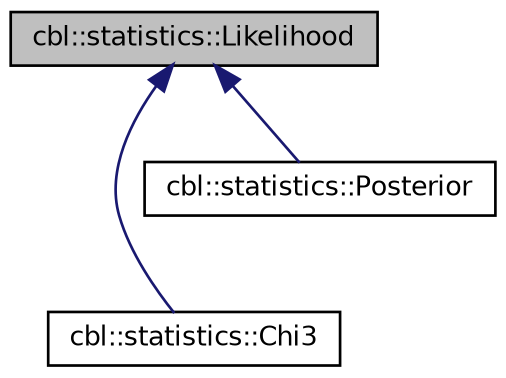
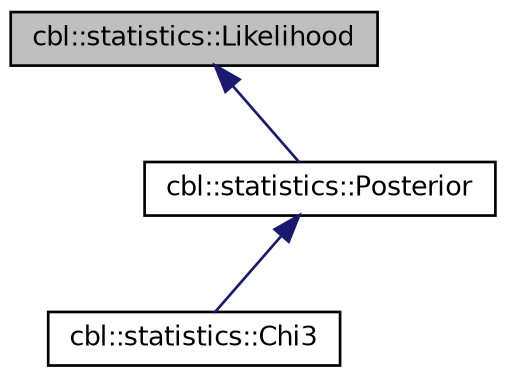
edge "cbl::statistics::Chi3" -> "cbl::statistics::Likelihood": now "cbl::statistics::Chi3" -> "cbl::statistics::Posterior"
